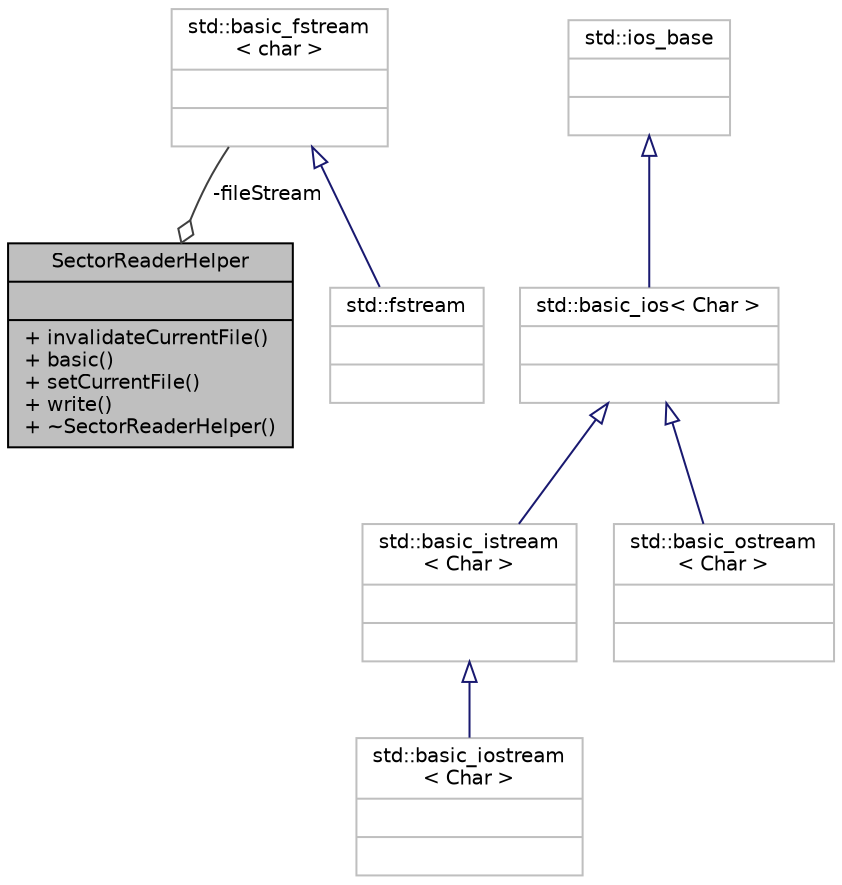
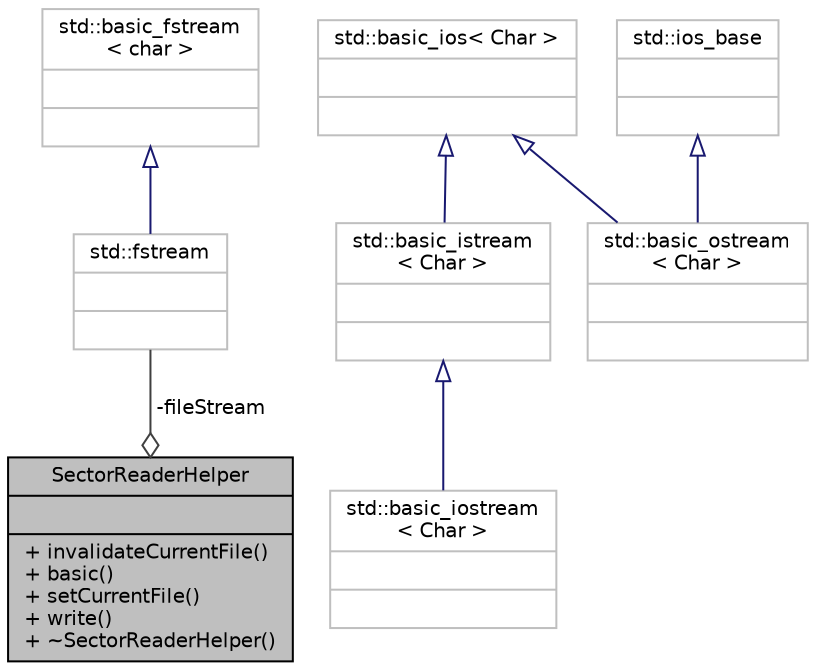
edge "std::basic_fstream" -> "SectorReaderHelper": now "std::fstream" -> "SectorReaderHelper"
edge "std::basic_ios< Char >" -> "std::ios_base": now "std::basic_ostream" -> "std::ios_base"
